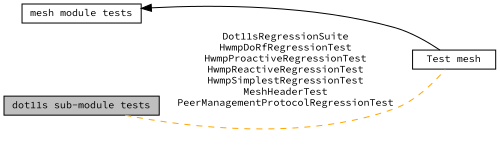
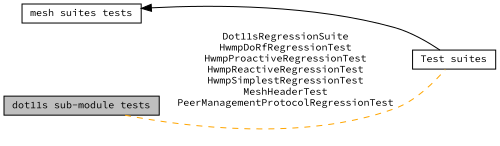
node "mesh module tests": label "mesh module tests" -> "mesh suites tests"
node "Test mesh": label "Test mesh" -> "Test suites"
